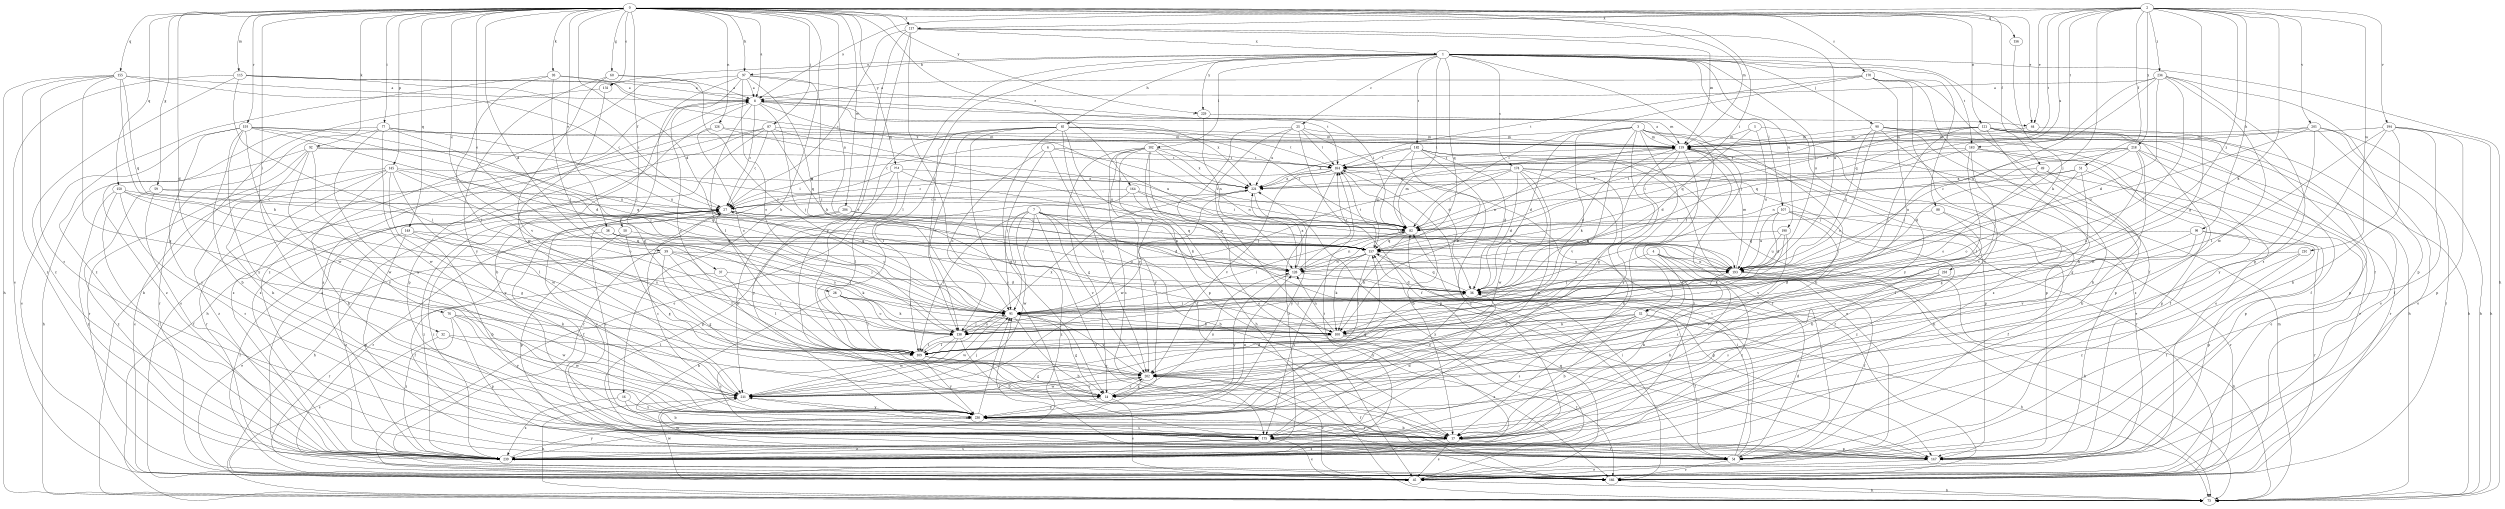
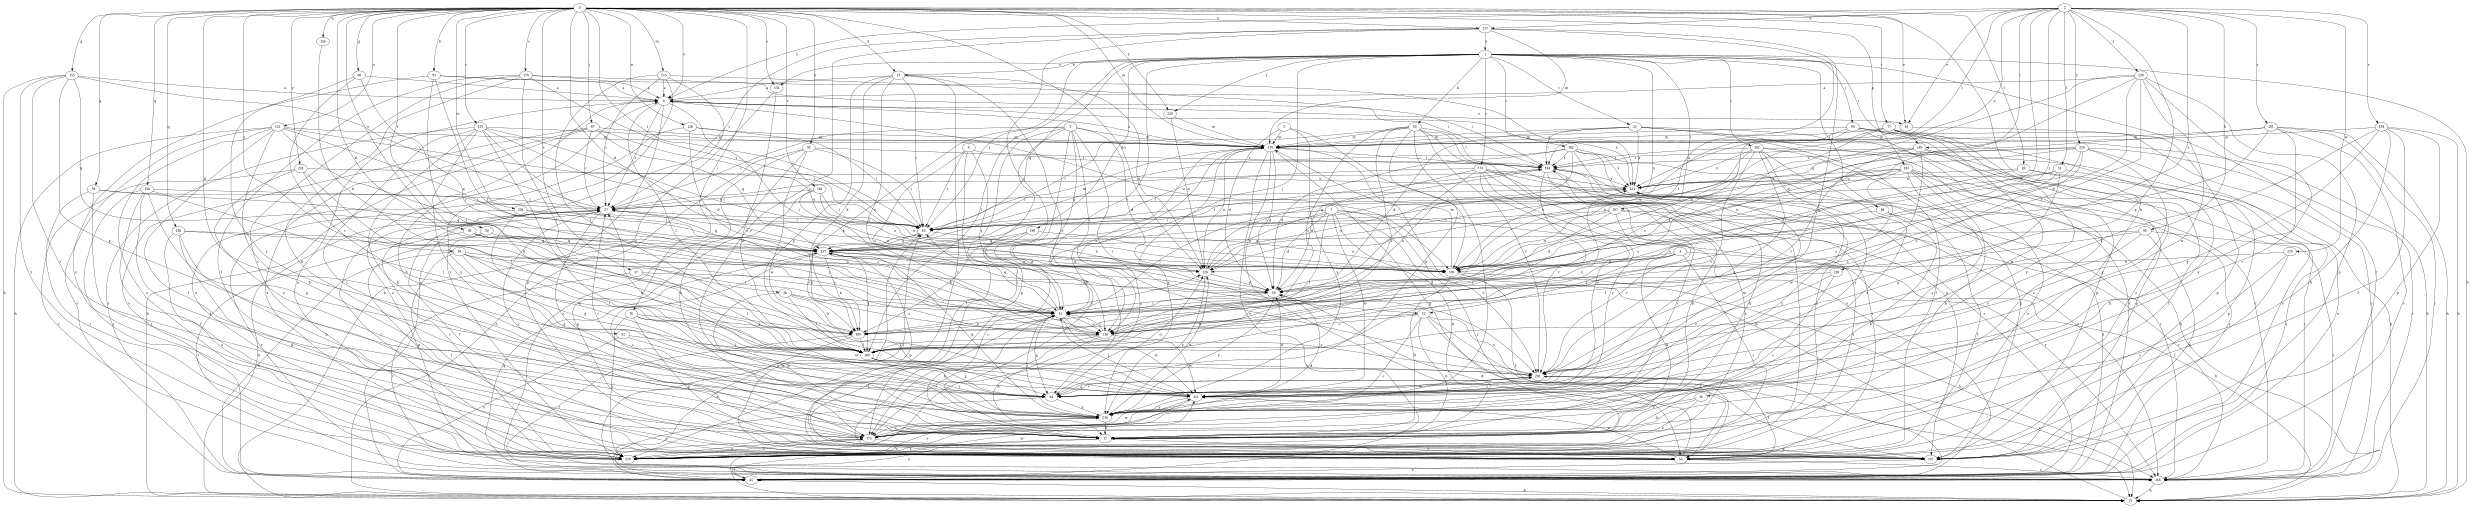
edge "155" -> "100": removed, label "k"
edge "92" -> "230": removed, label "y"
